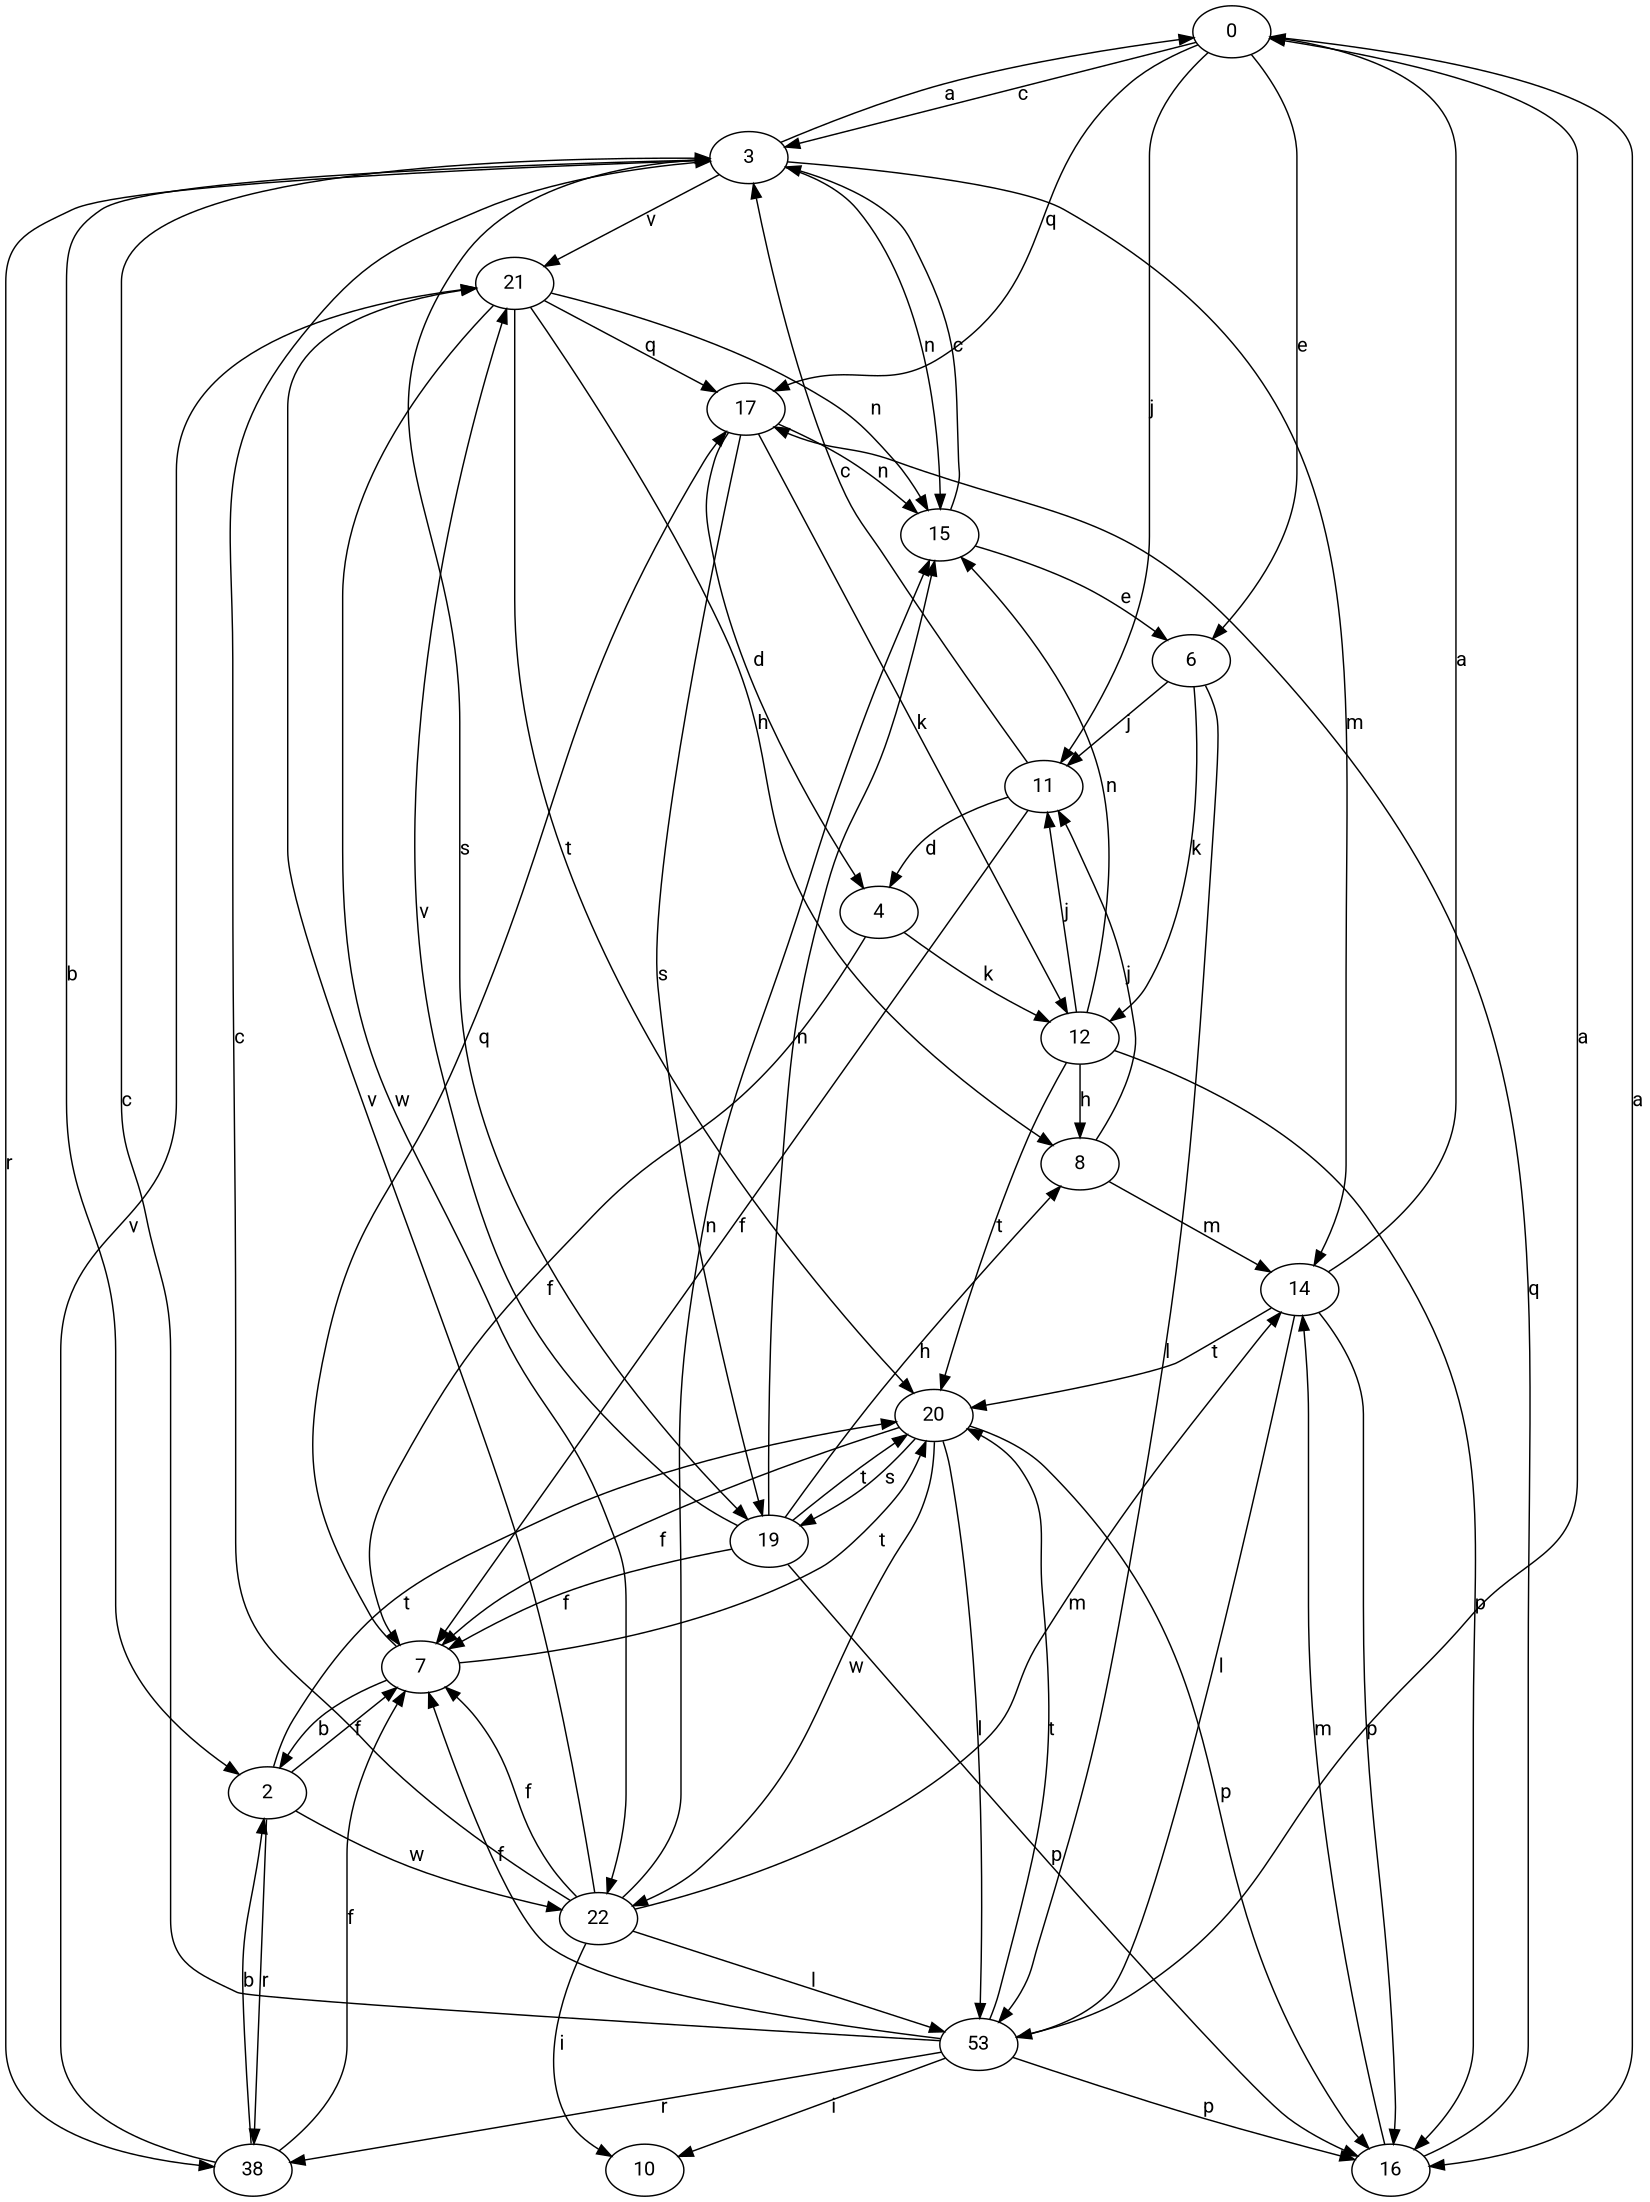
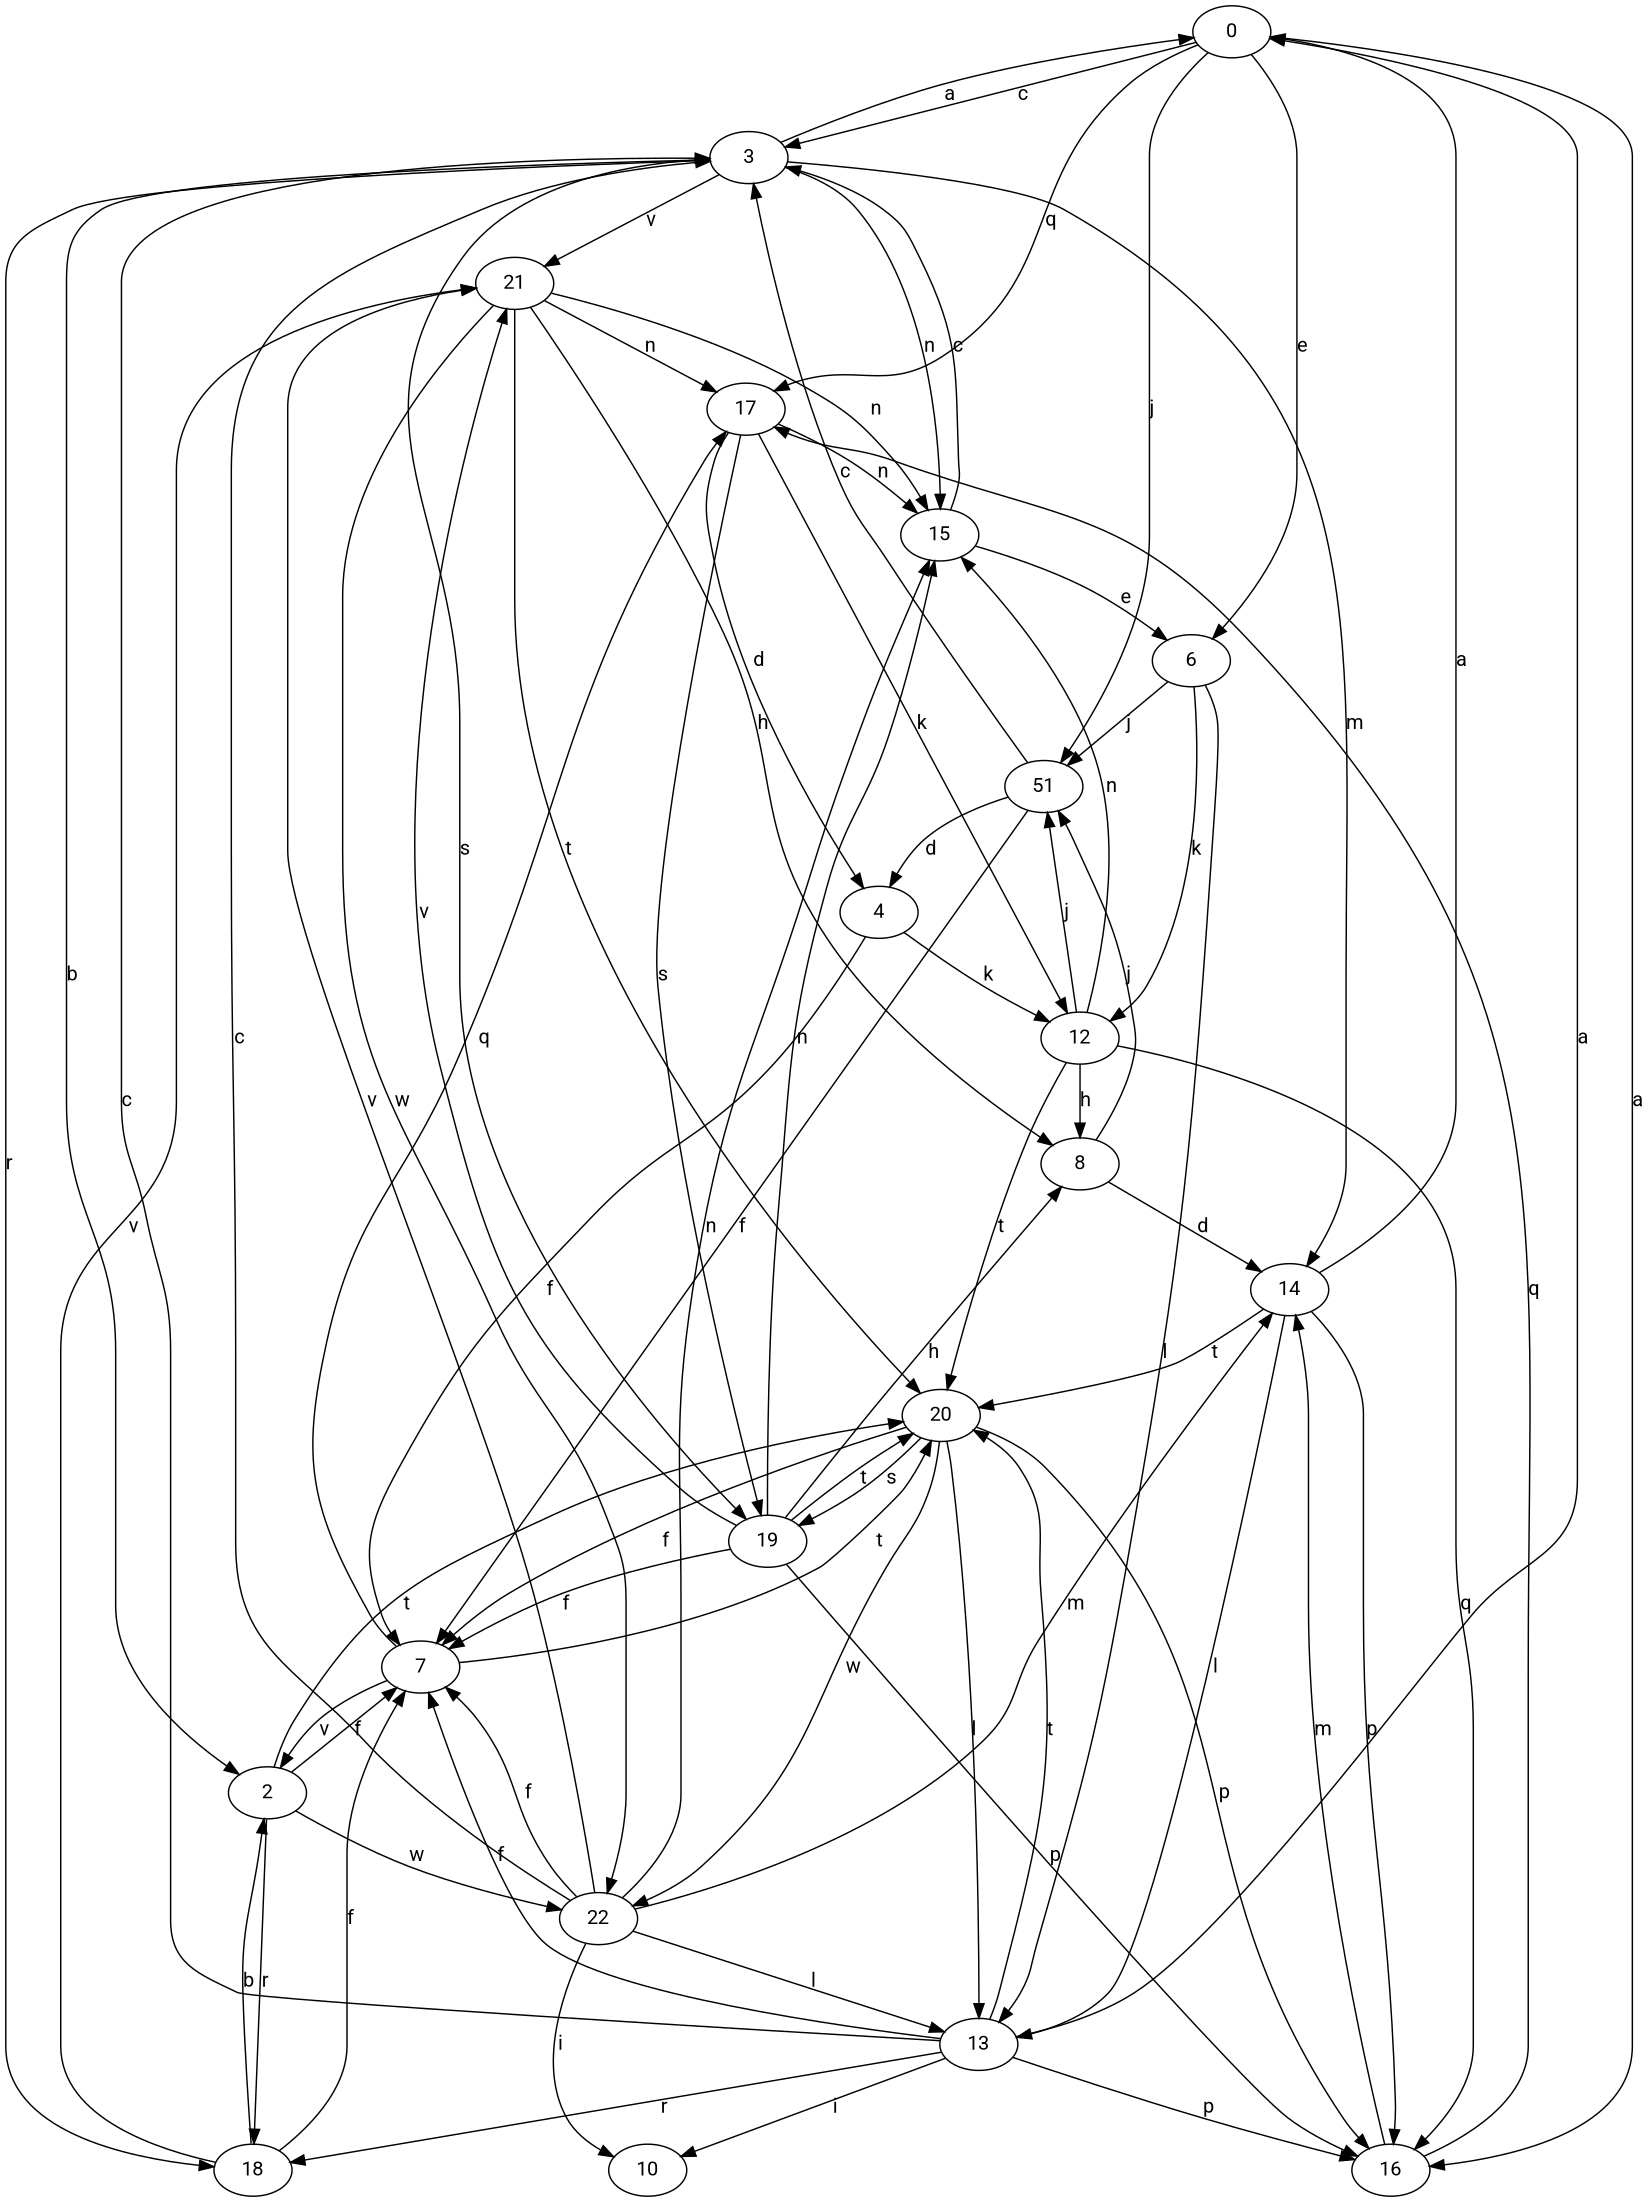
edge "21" -> "17": label "q" -> "n"
node "11": label "11" -> "51"
edge "8" -> "14": label "m" -> "d"
edge "12" -> "16": label "p" -> "q"
edge "7" -> "2": label "b" -> "v"
node "53": label "53" -> "13"
node "38": label "38" -> "18"
